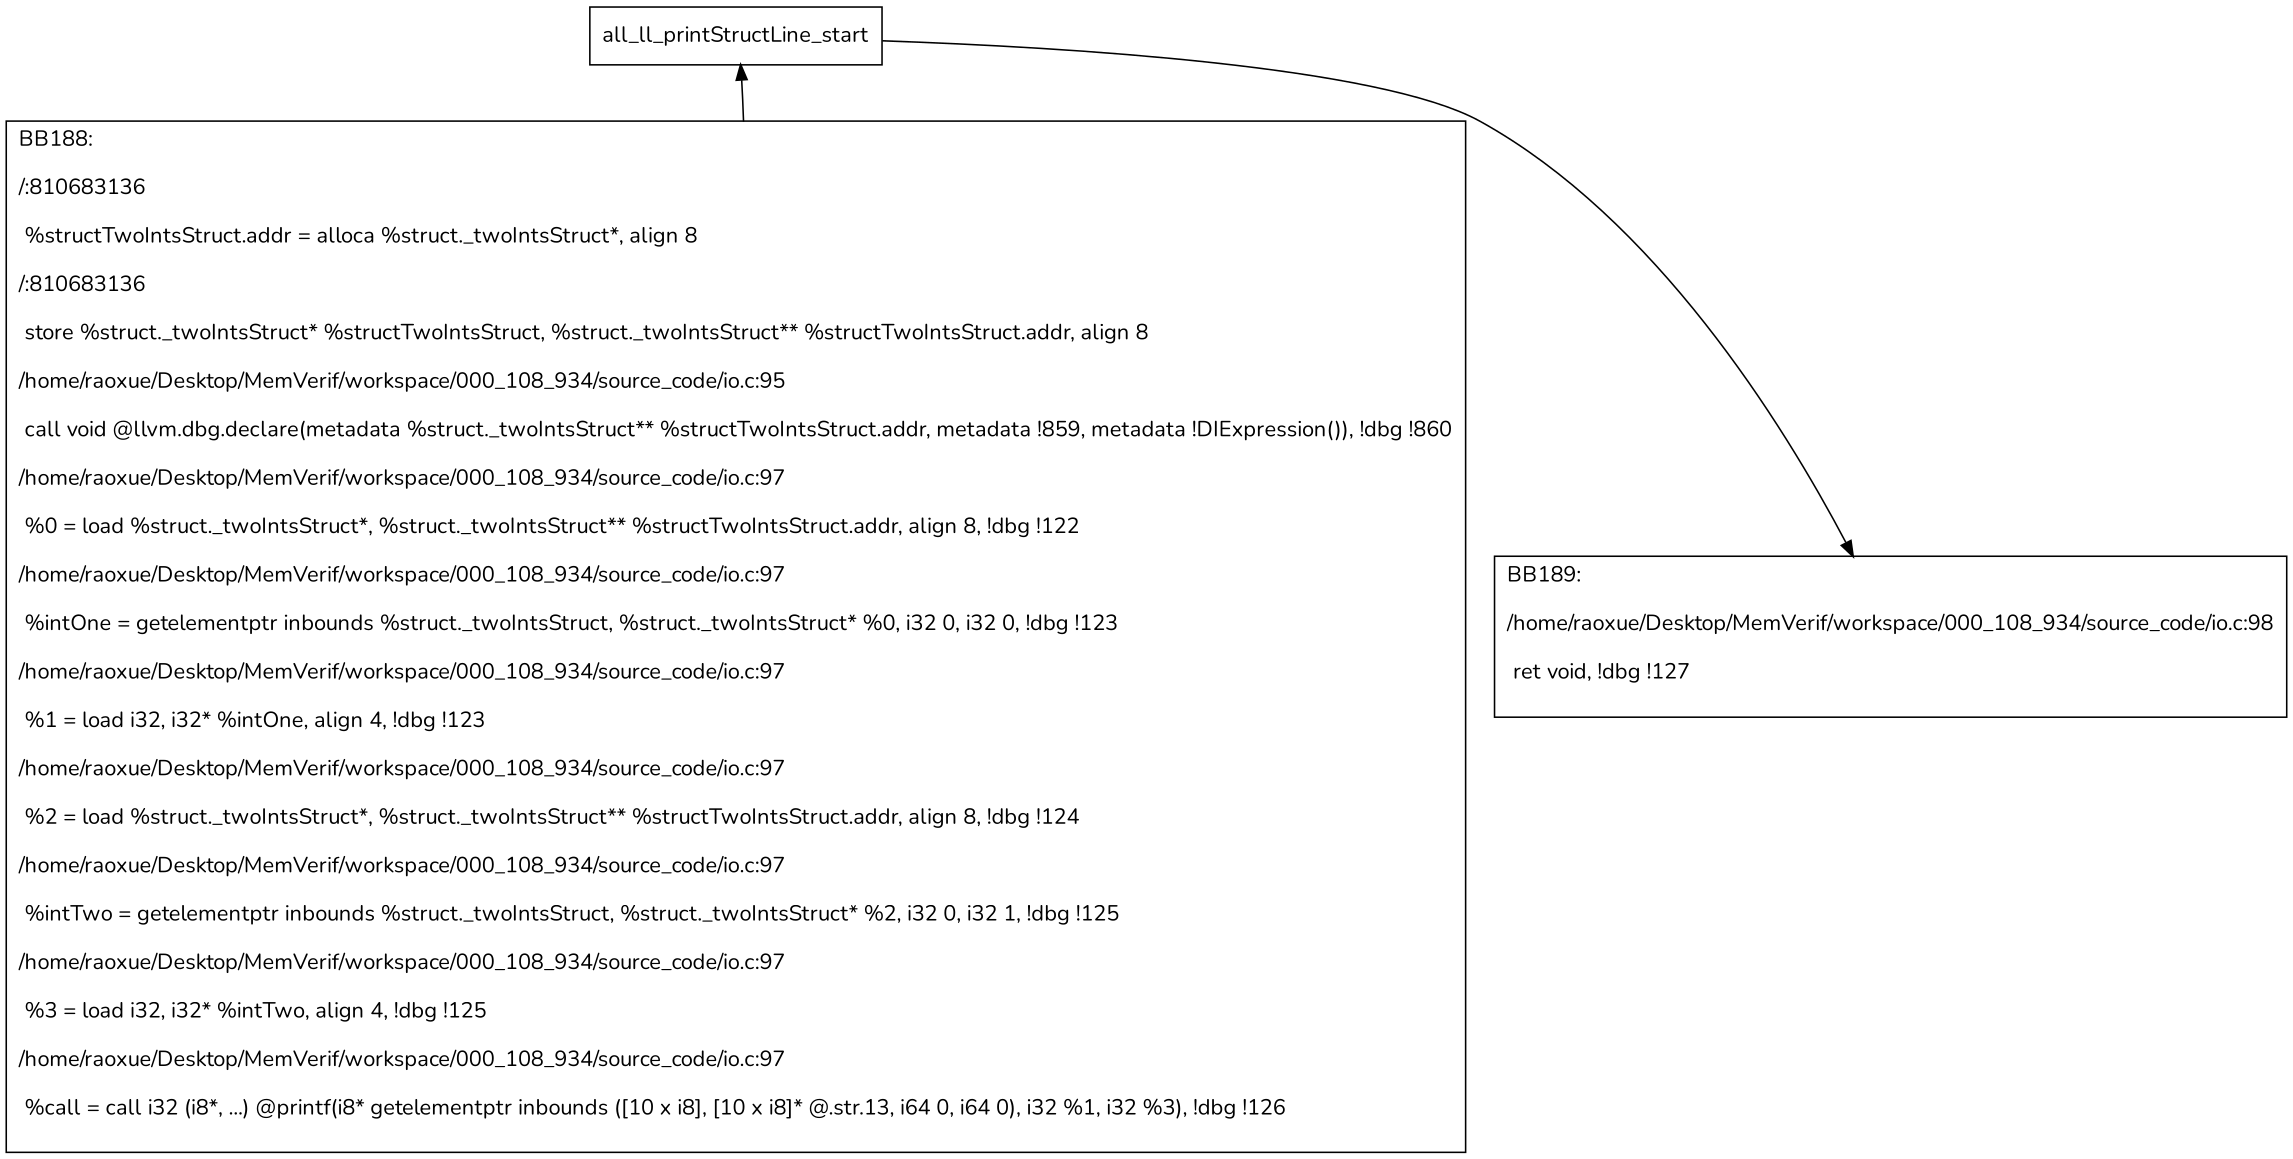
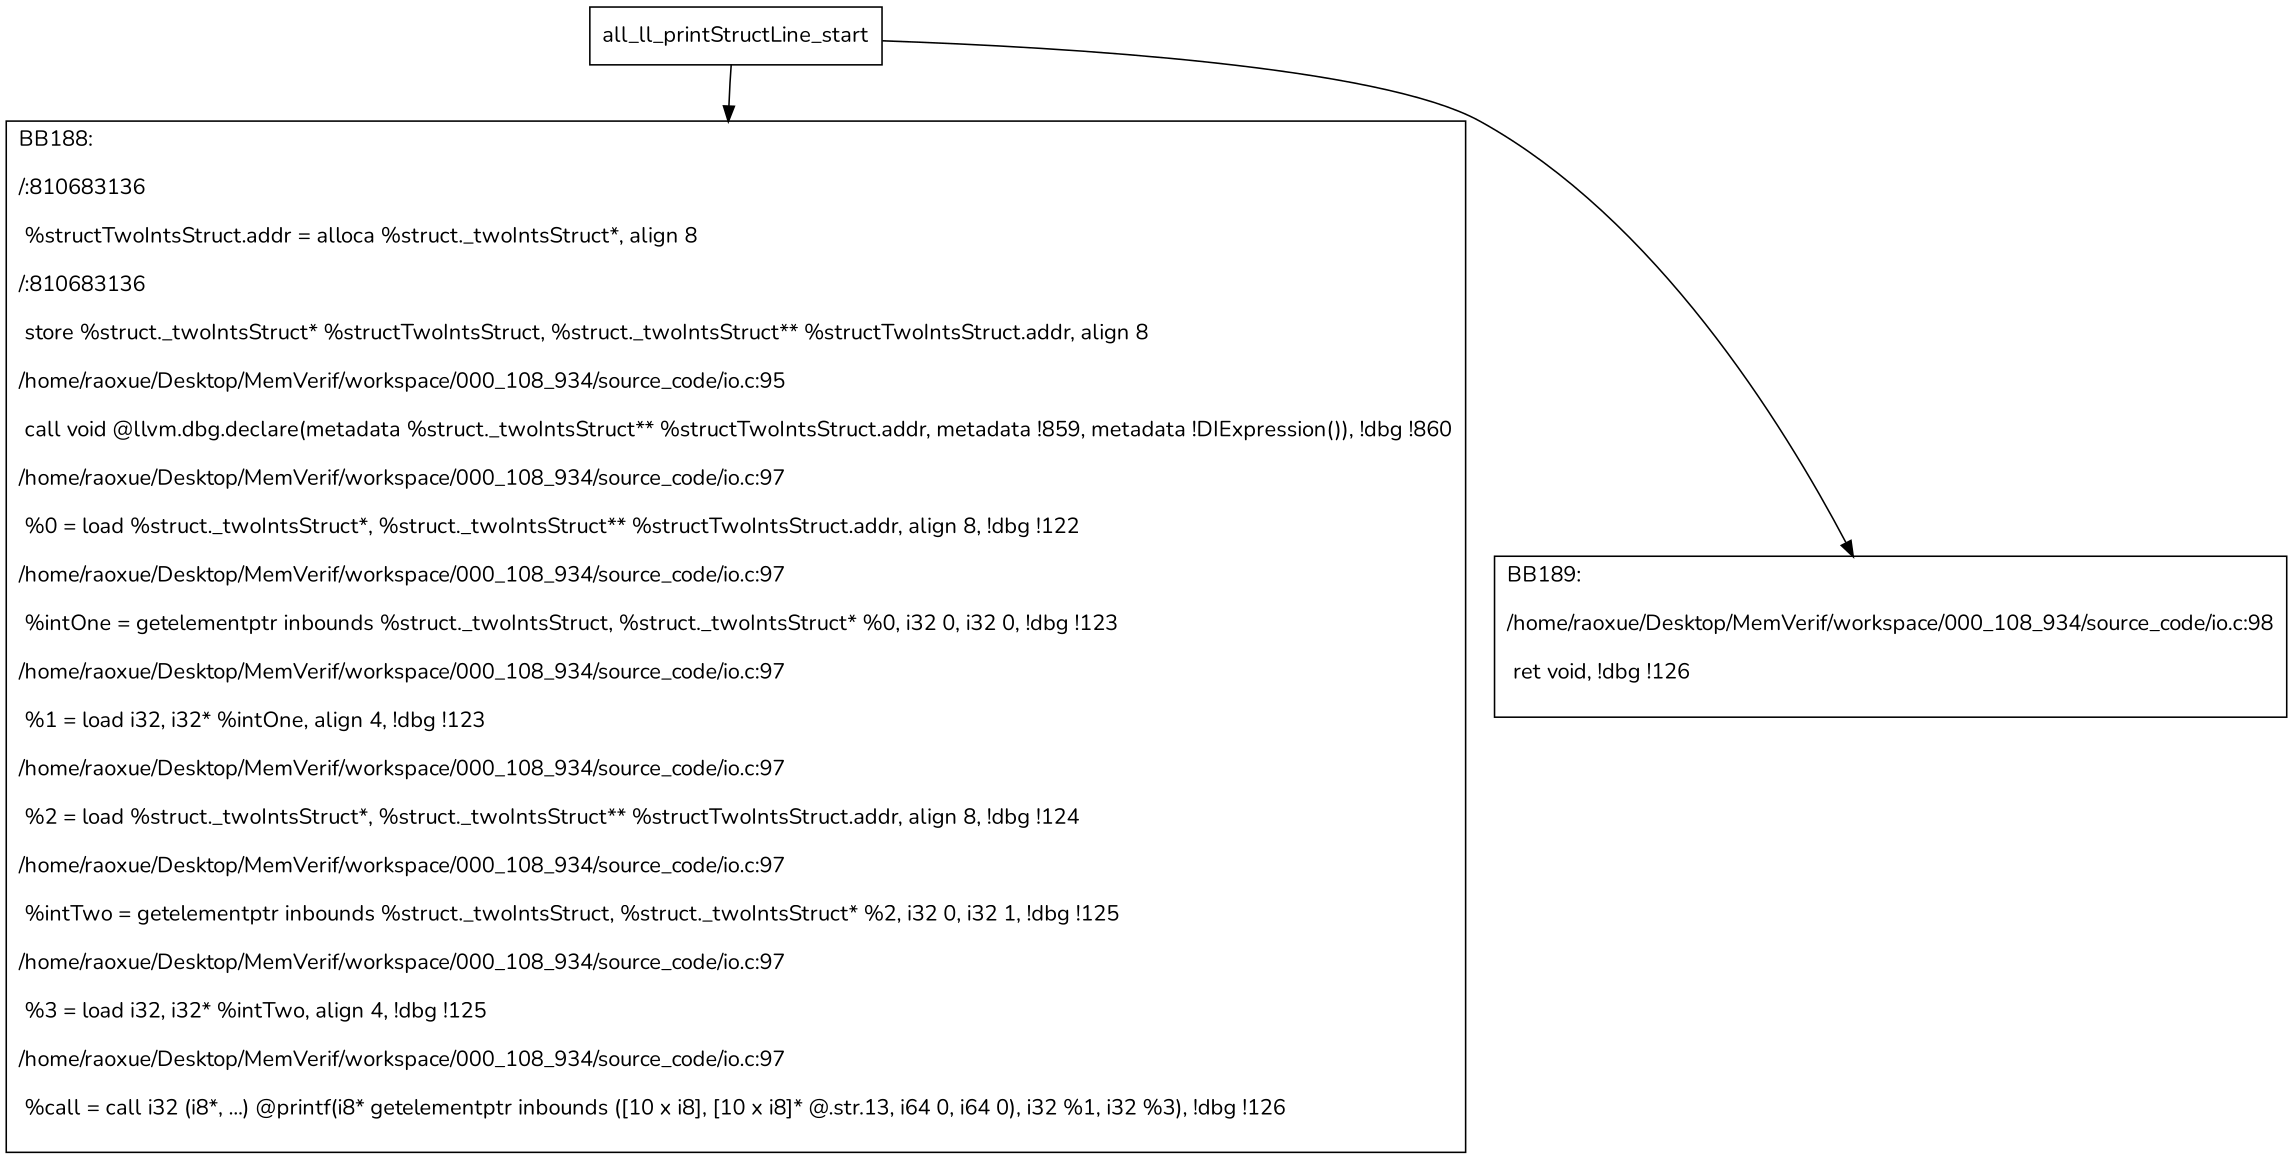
edge "BB188:" -> "all_ll_printStructLine_start": reversed
node "BB189:": text "ret void, !dbg !127" -> "ret void, !dbg !126"
